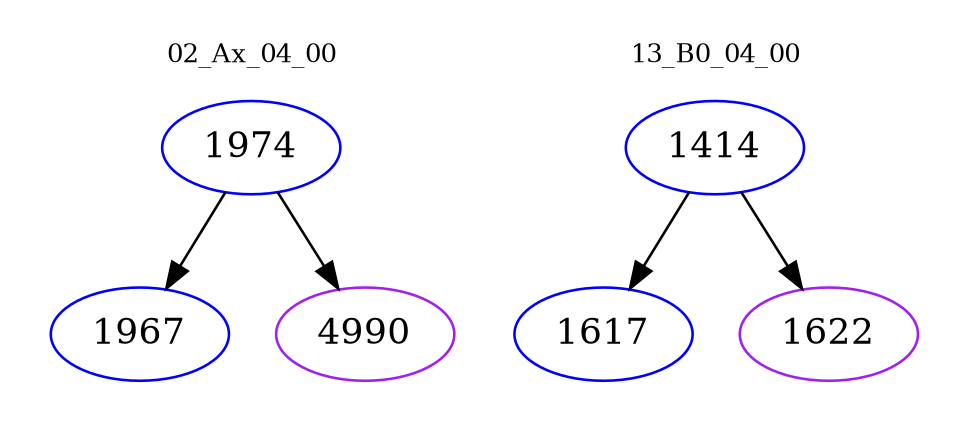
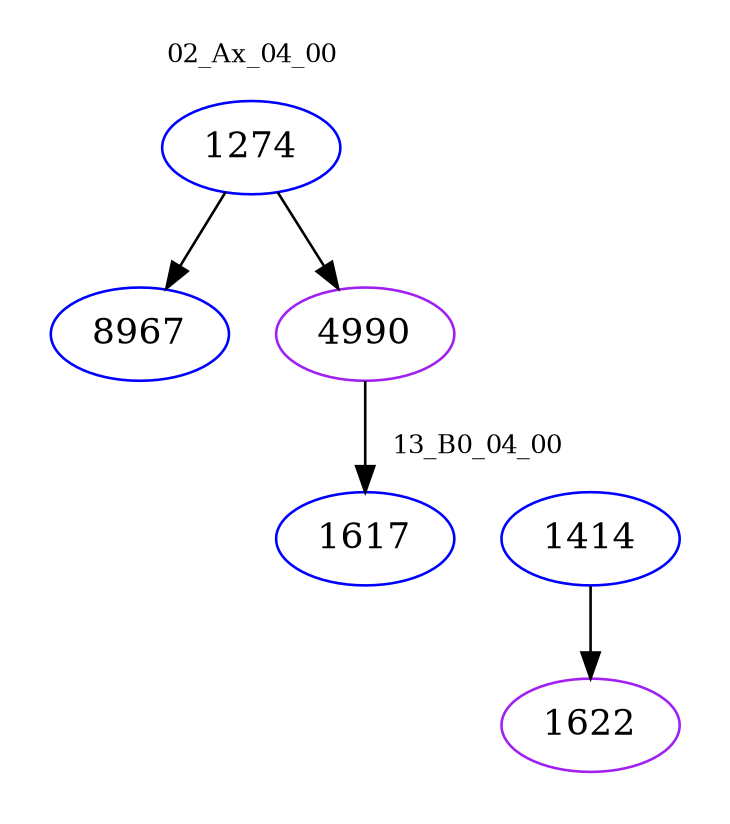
node "1974": label "1974" -> "1274"
edge "1414" -> "1617": now "4990" -> "1617"
node "1967": label "1967" -> "8967"
